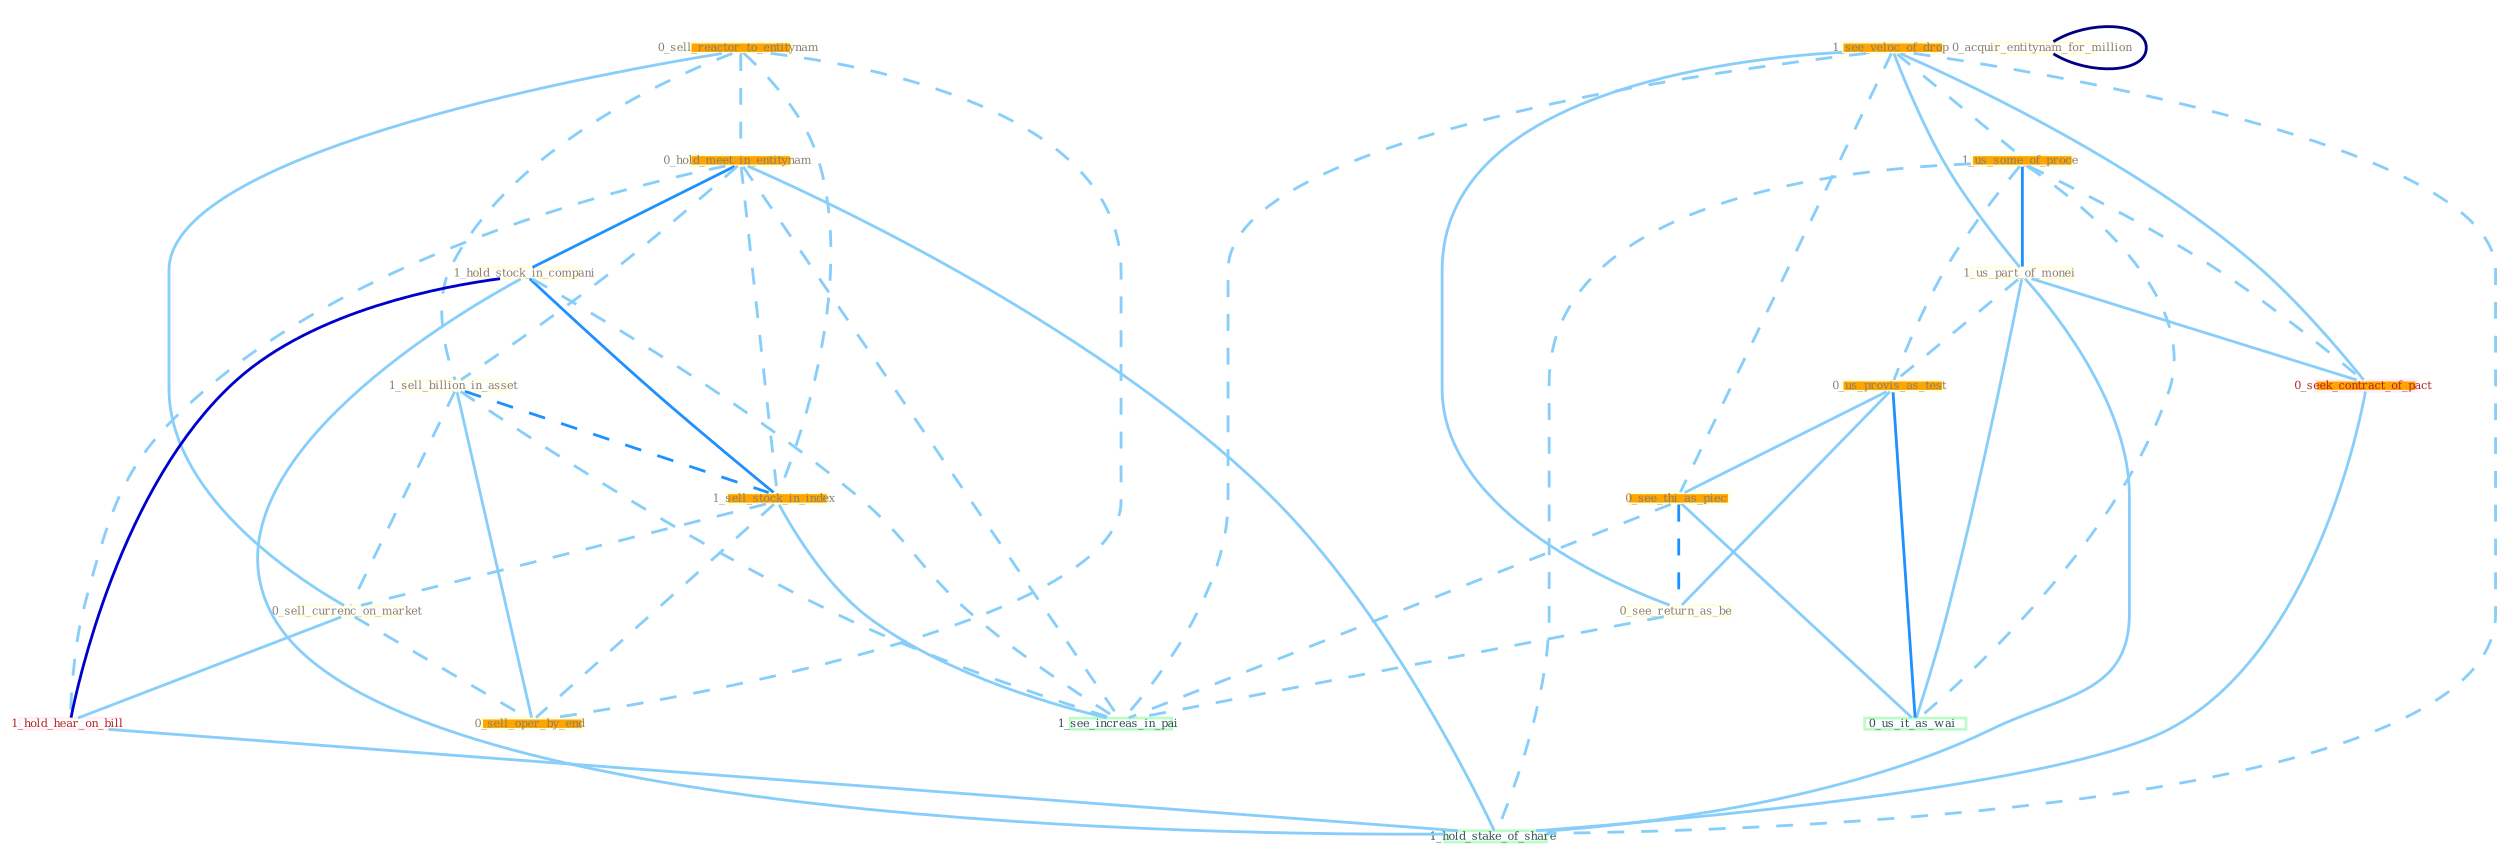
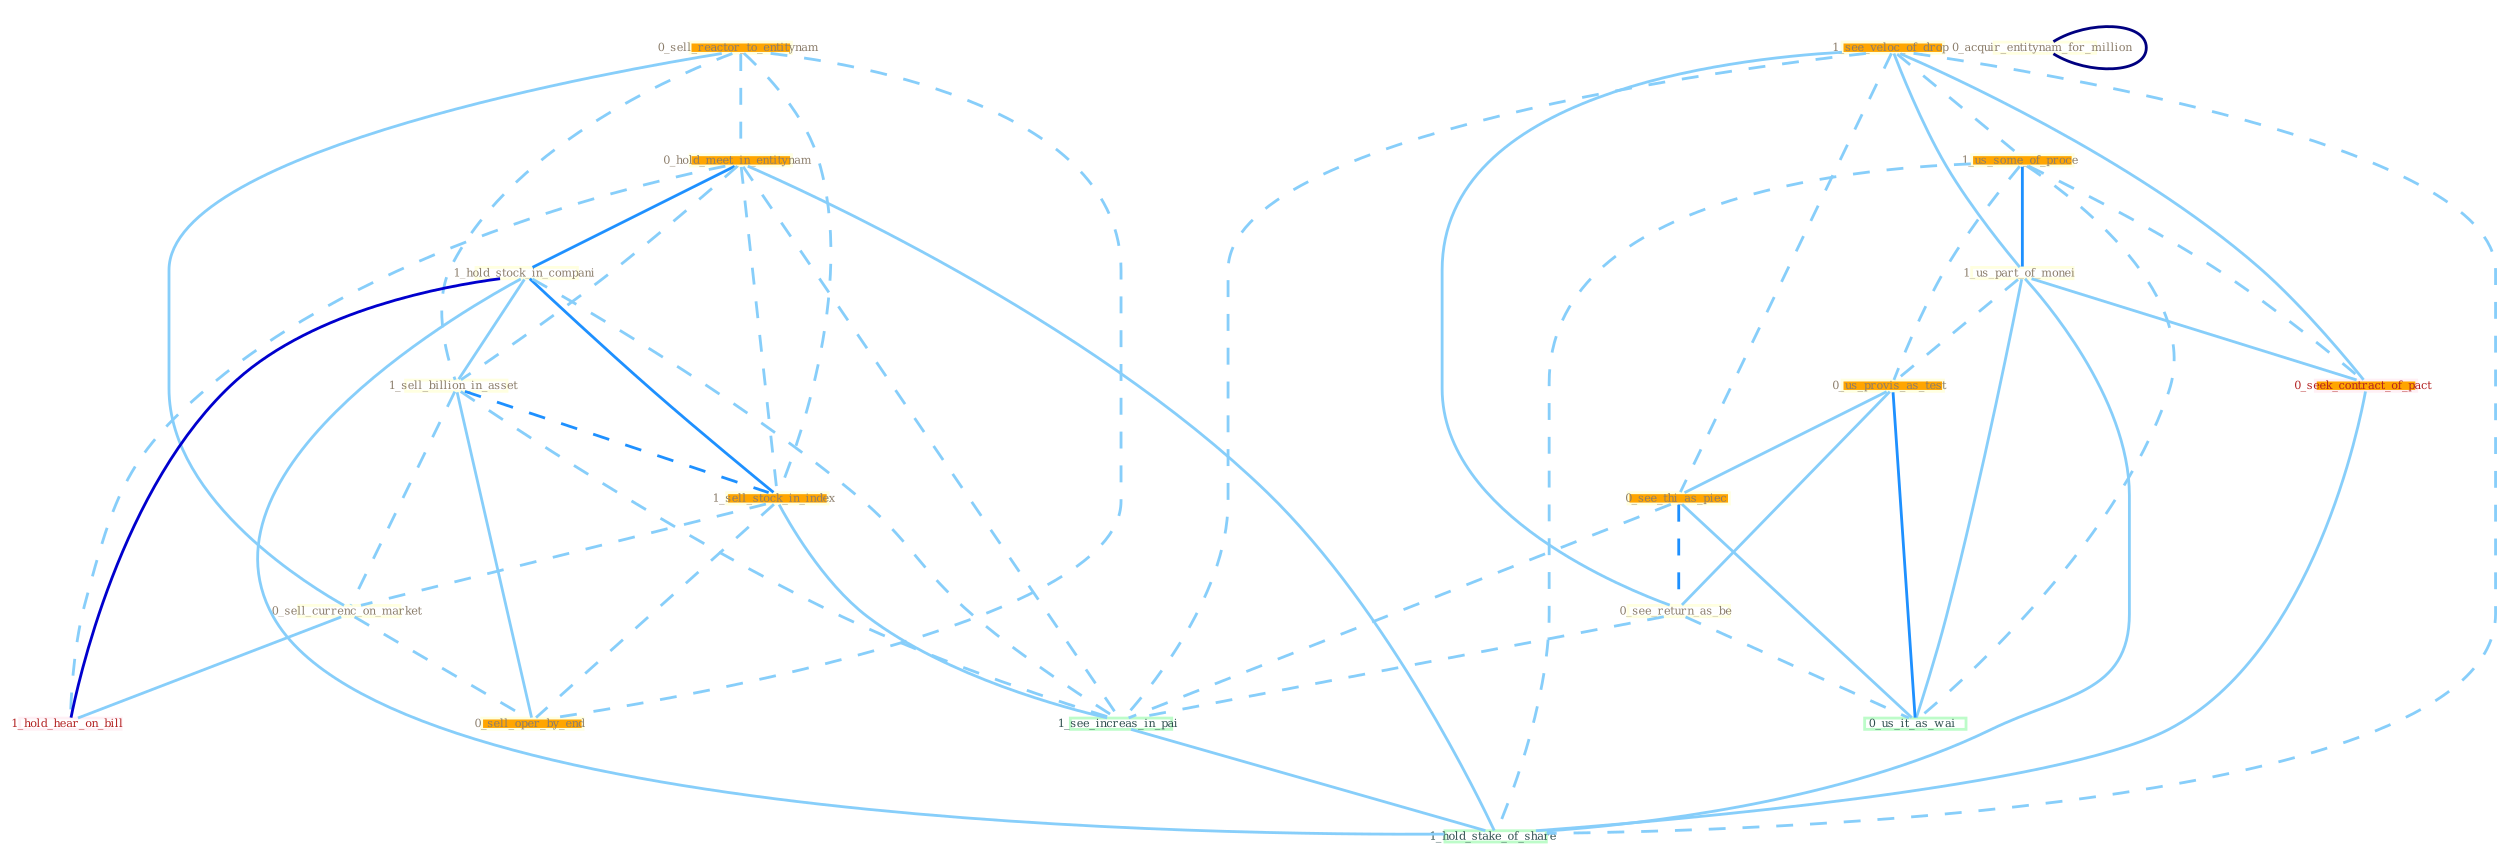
edge "1_hold_stock_in_compani" -- "1_sell_billion_in_asset": added
edge "0_see_return_as_be" -- "0_us_it_as_wai": added
edge "1_hold_hear_on_bill" -- "1_hold_stake_of_share": now "1_see_increas_in_pai" -- "1_hold_stake_of_share"
